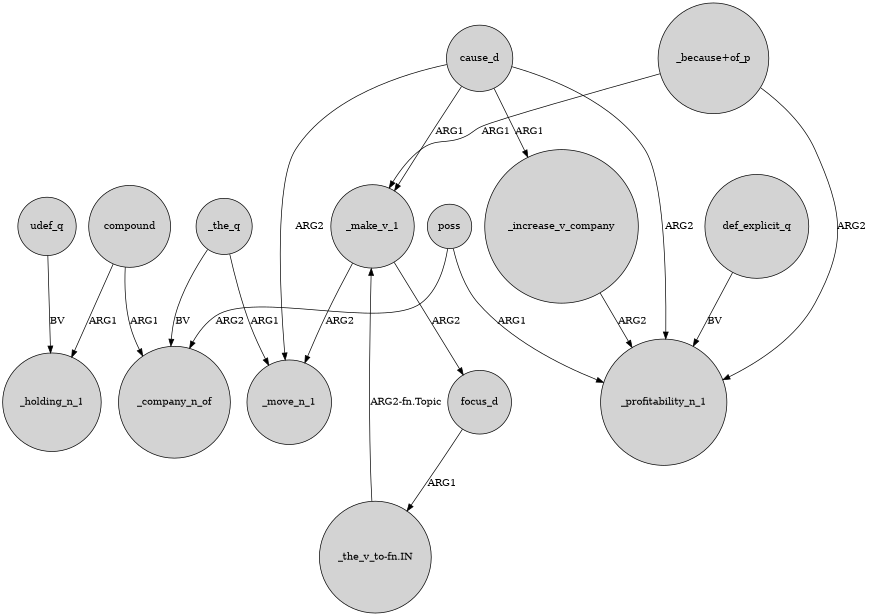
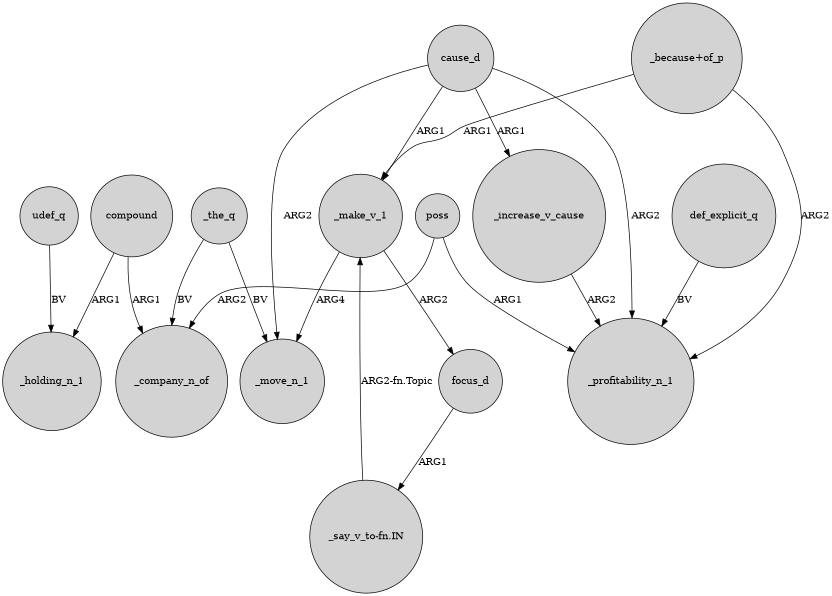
node "_increase_v_company": label "_increase_v_company" -> "_increase_v_cause"
edge "_the_q" -> "_move_n_1": label "ARG1" -> "BV"
edge "_make_v_1" -> "_move_n_1": label "ARG2" -> "ARG4"
node "_the_v_to-fn.IN": label "_the_v_to-fn.IN" -> "_say_v_to-fn.IN"
